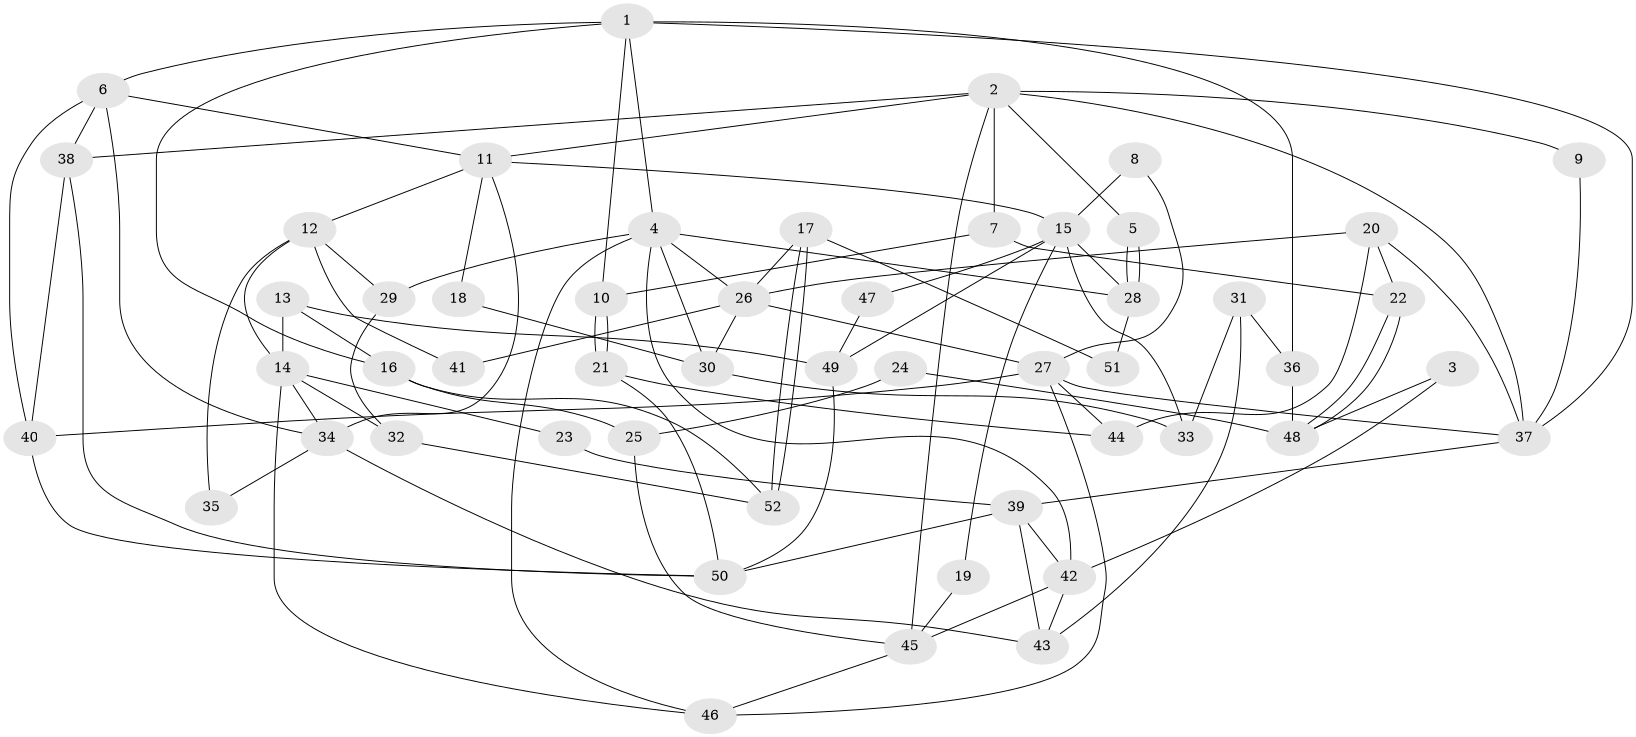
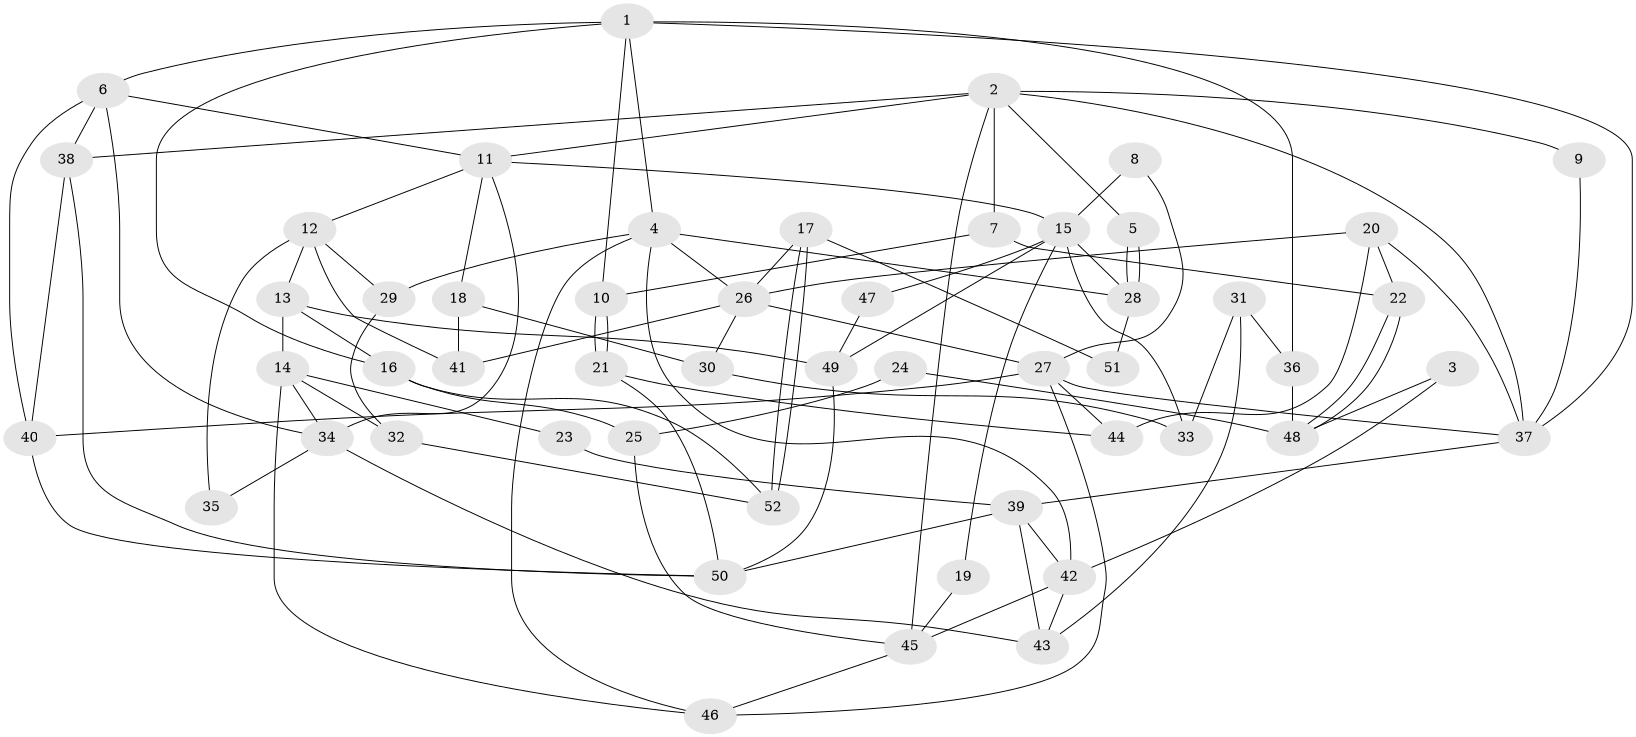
edge "12" -- "14": now "12" -- "13"
edge "4" -- "30": removed
edge "18" -- "41": added
